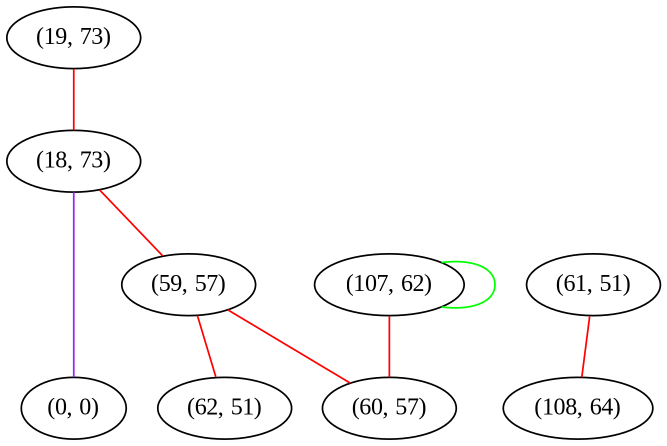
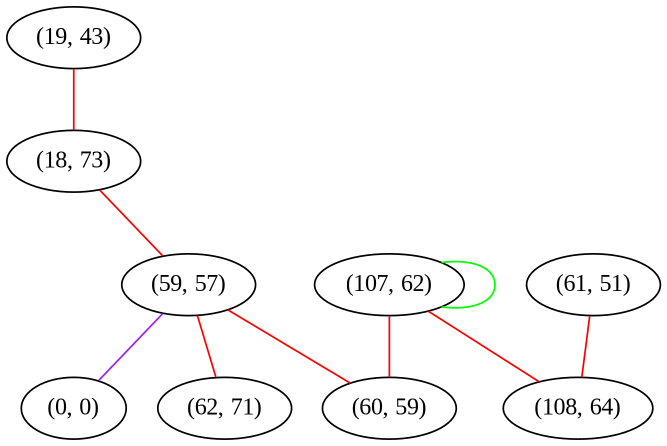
node "(19, 73)": label "(19, 73)" -> "(19, 43)"
edge "(18, 73)" -- "(0, 0)": now "(59, 57)" -- "(0, 0)"
edge "(107, 62)" -- "(108, 64)": added
node "(62, 51)": label "(62, 51)" -> "(62, 71)"
node "(60, 57)": label "(60, 57)" -> "(60, 59)"
